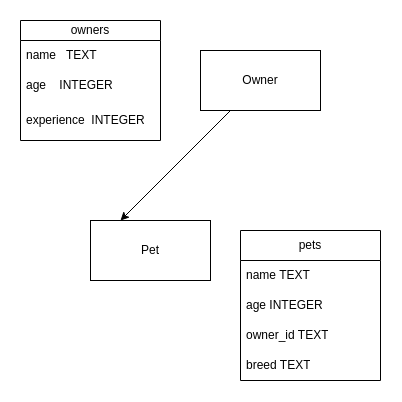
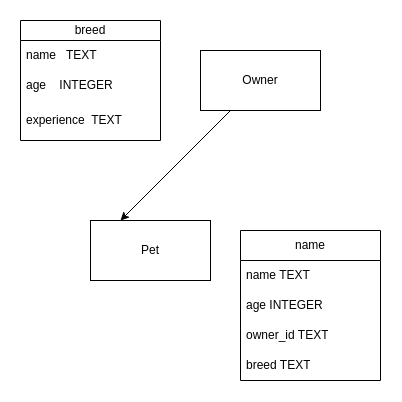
node "owners": label "owners" -> "breed"
node "experience INTEGER": label "experience INTEGER" -> "experience TEXT"
node "pets": label "pets" -> "name"
